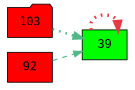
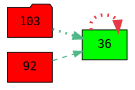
node "39": label "39" -> "36"
